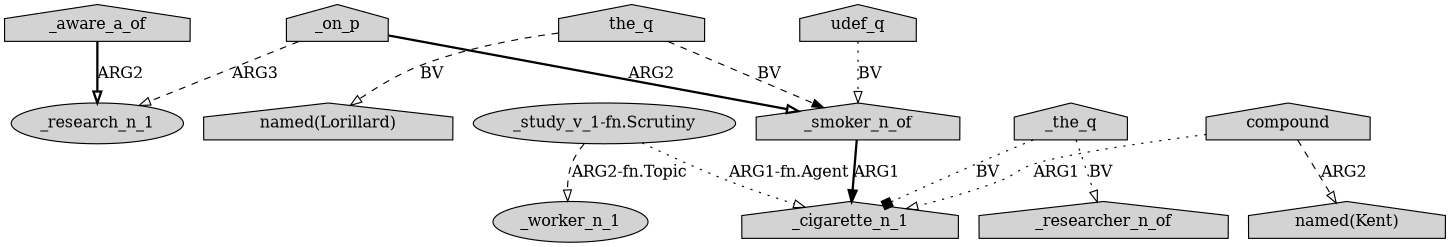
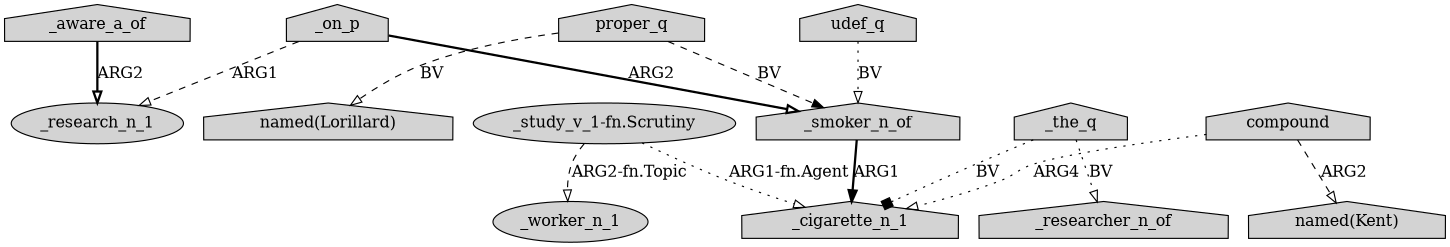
node "the_q": label "the_q" -> "proper_q"
edge "_on_p" -> "_research_n_1": label "ARG3" -> "ARG1"
edge "compound" -> "_cigarette_n_1": label "ARG1" -> "ARG4"
